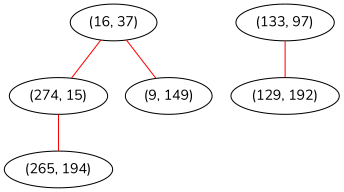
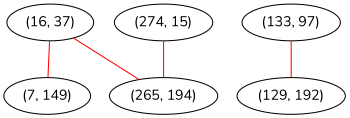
edge "(16, 37)" -- "(274, 15)": now "(16, 37)" -- "(265, 194)"
node "(9, 149)": label "(9, 149)" -> "(7, 149)"
